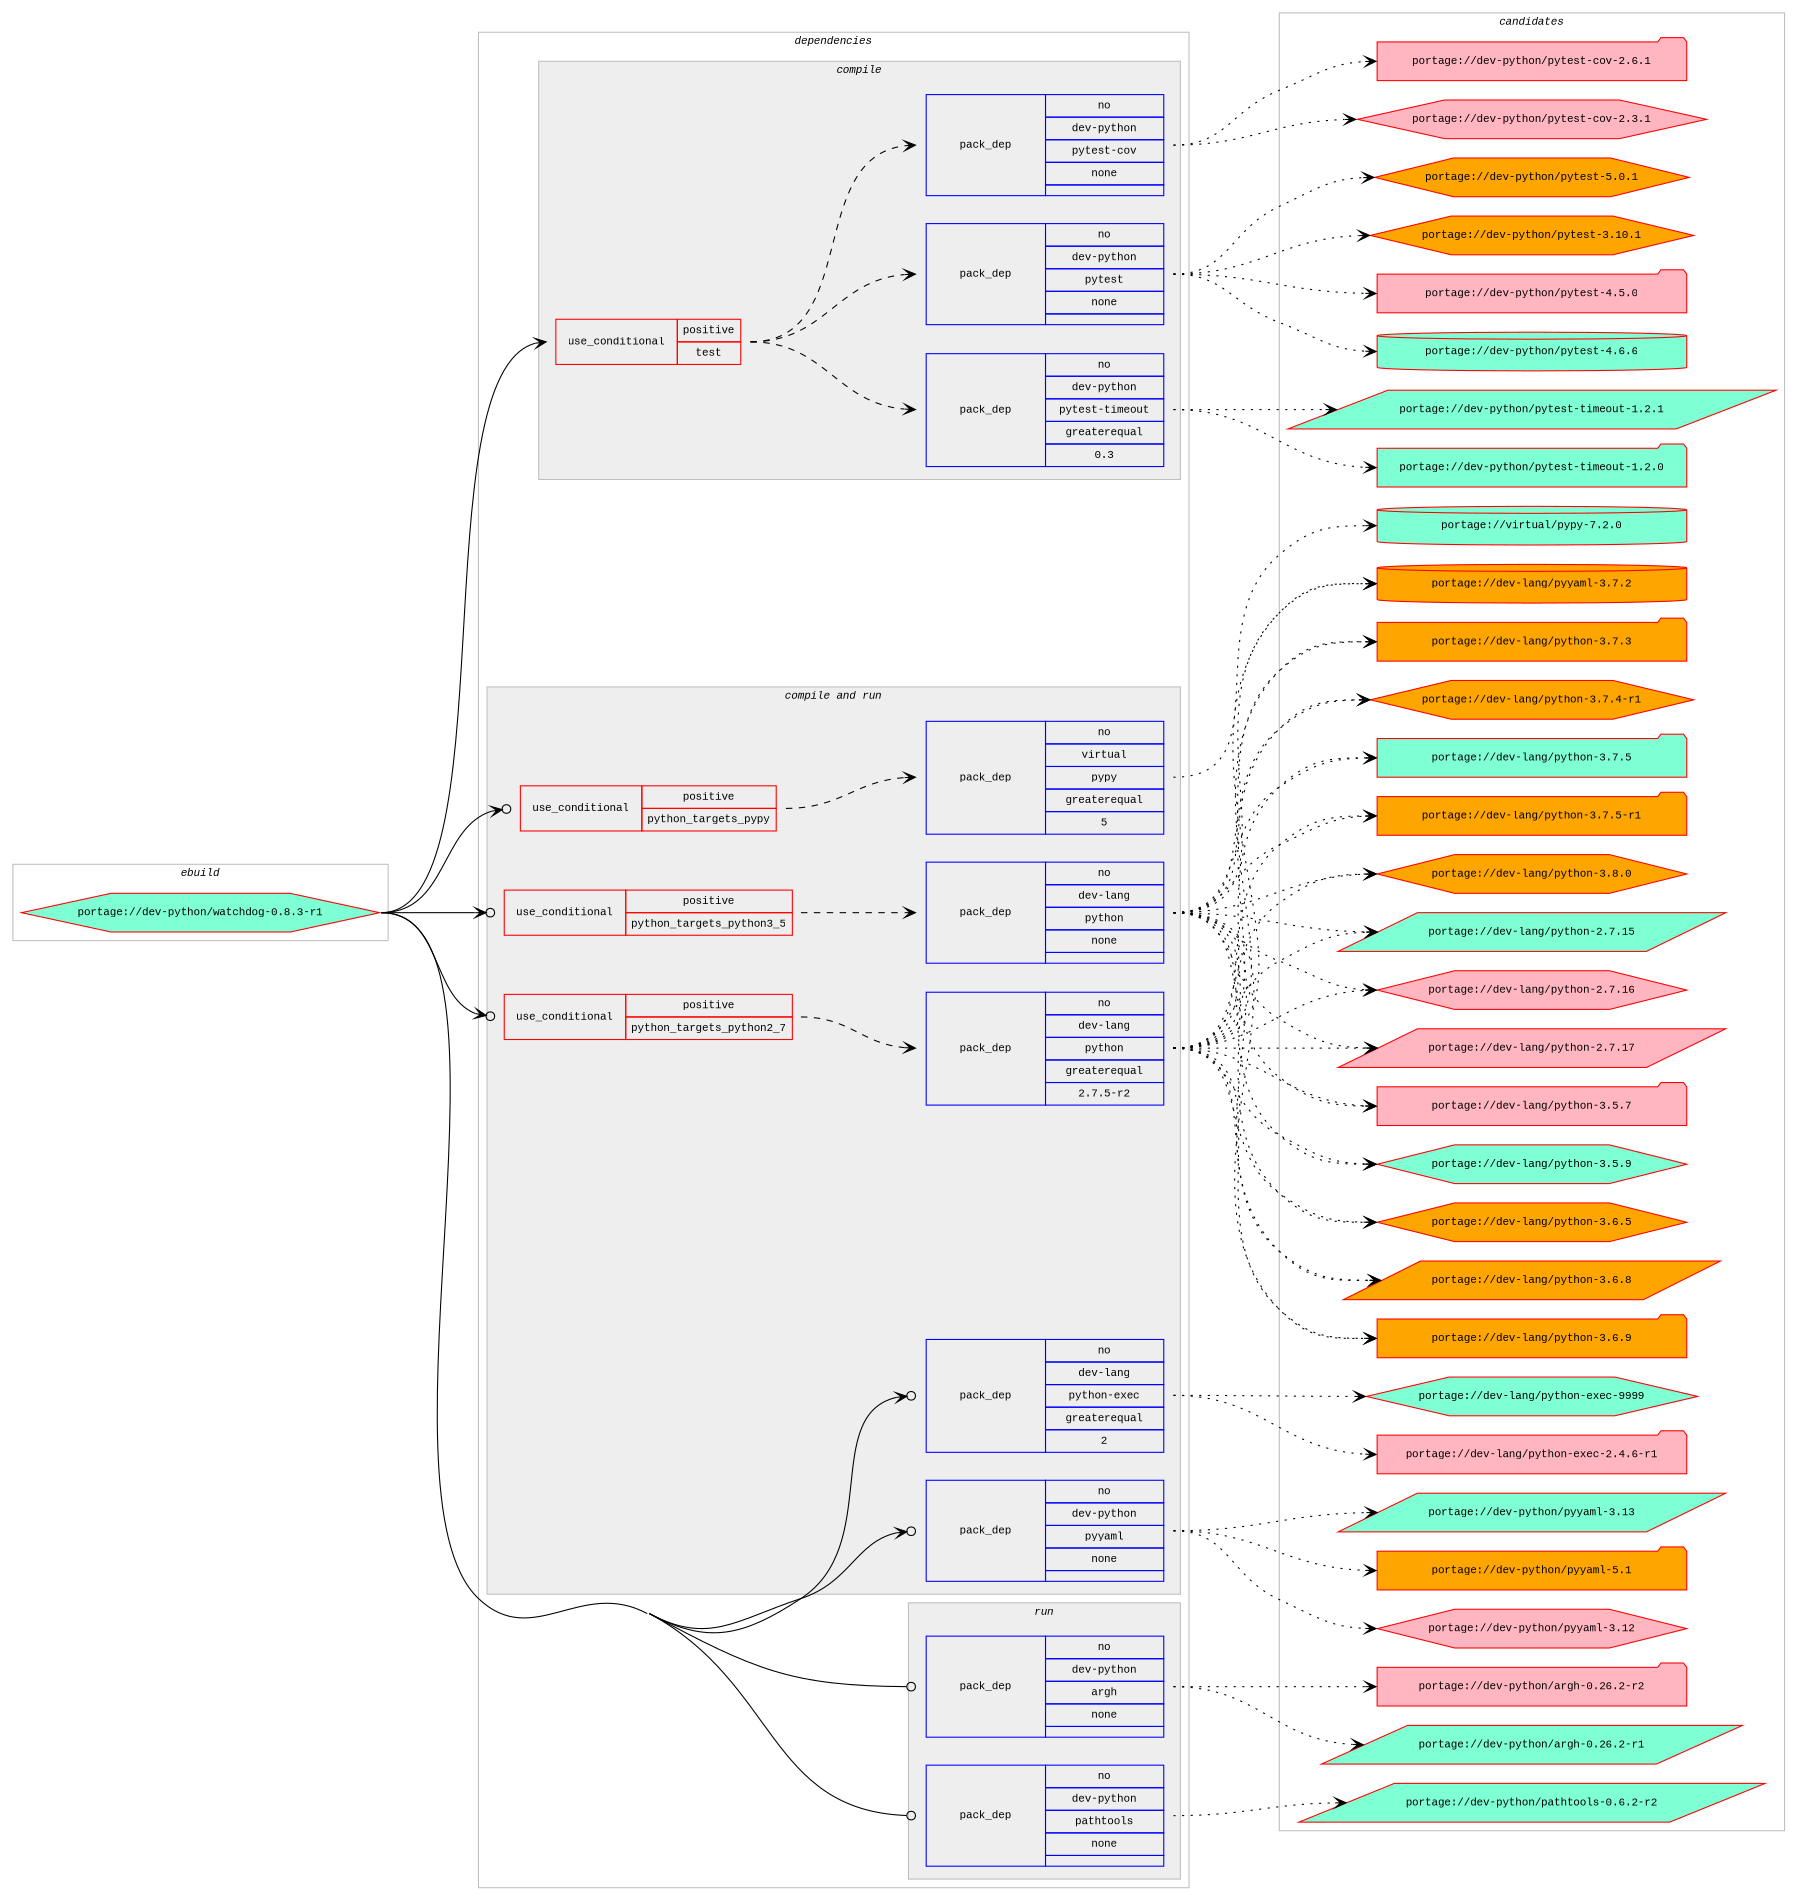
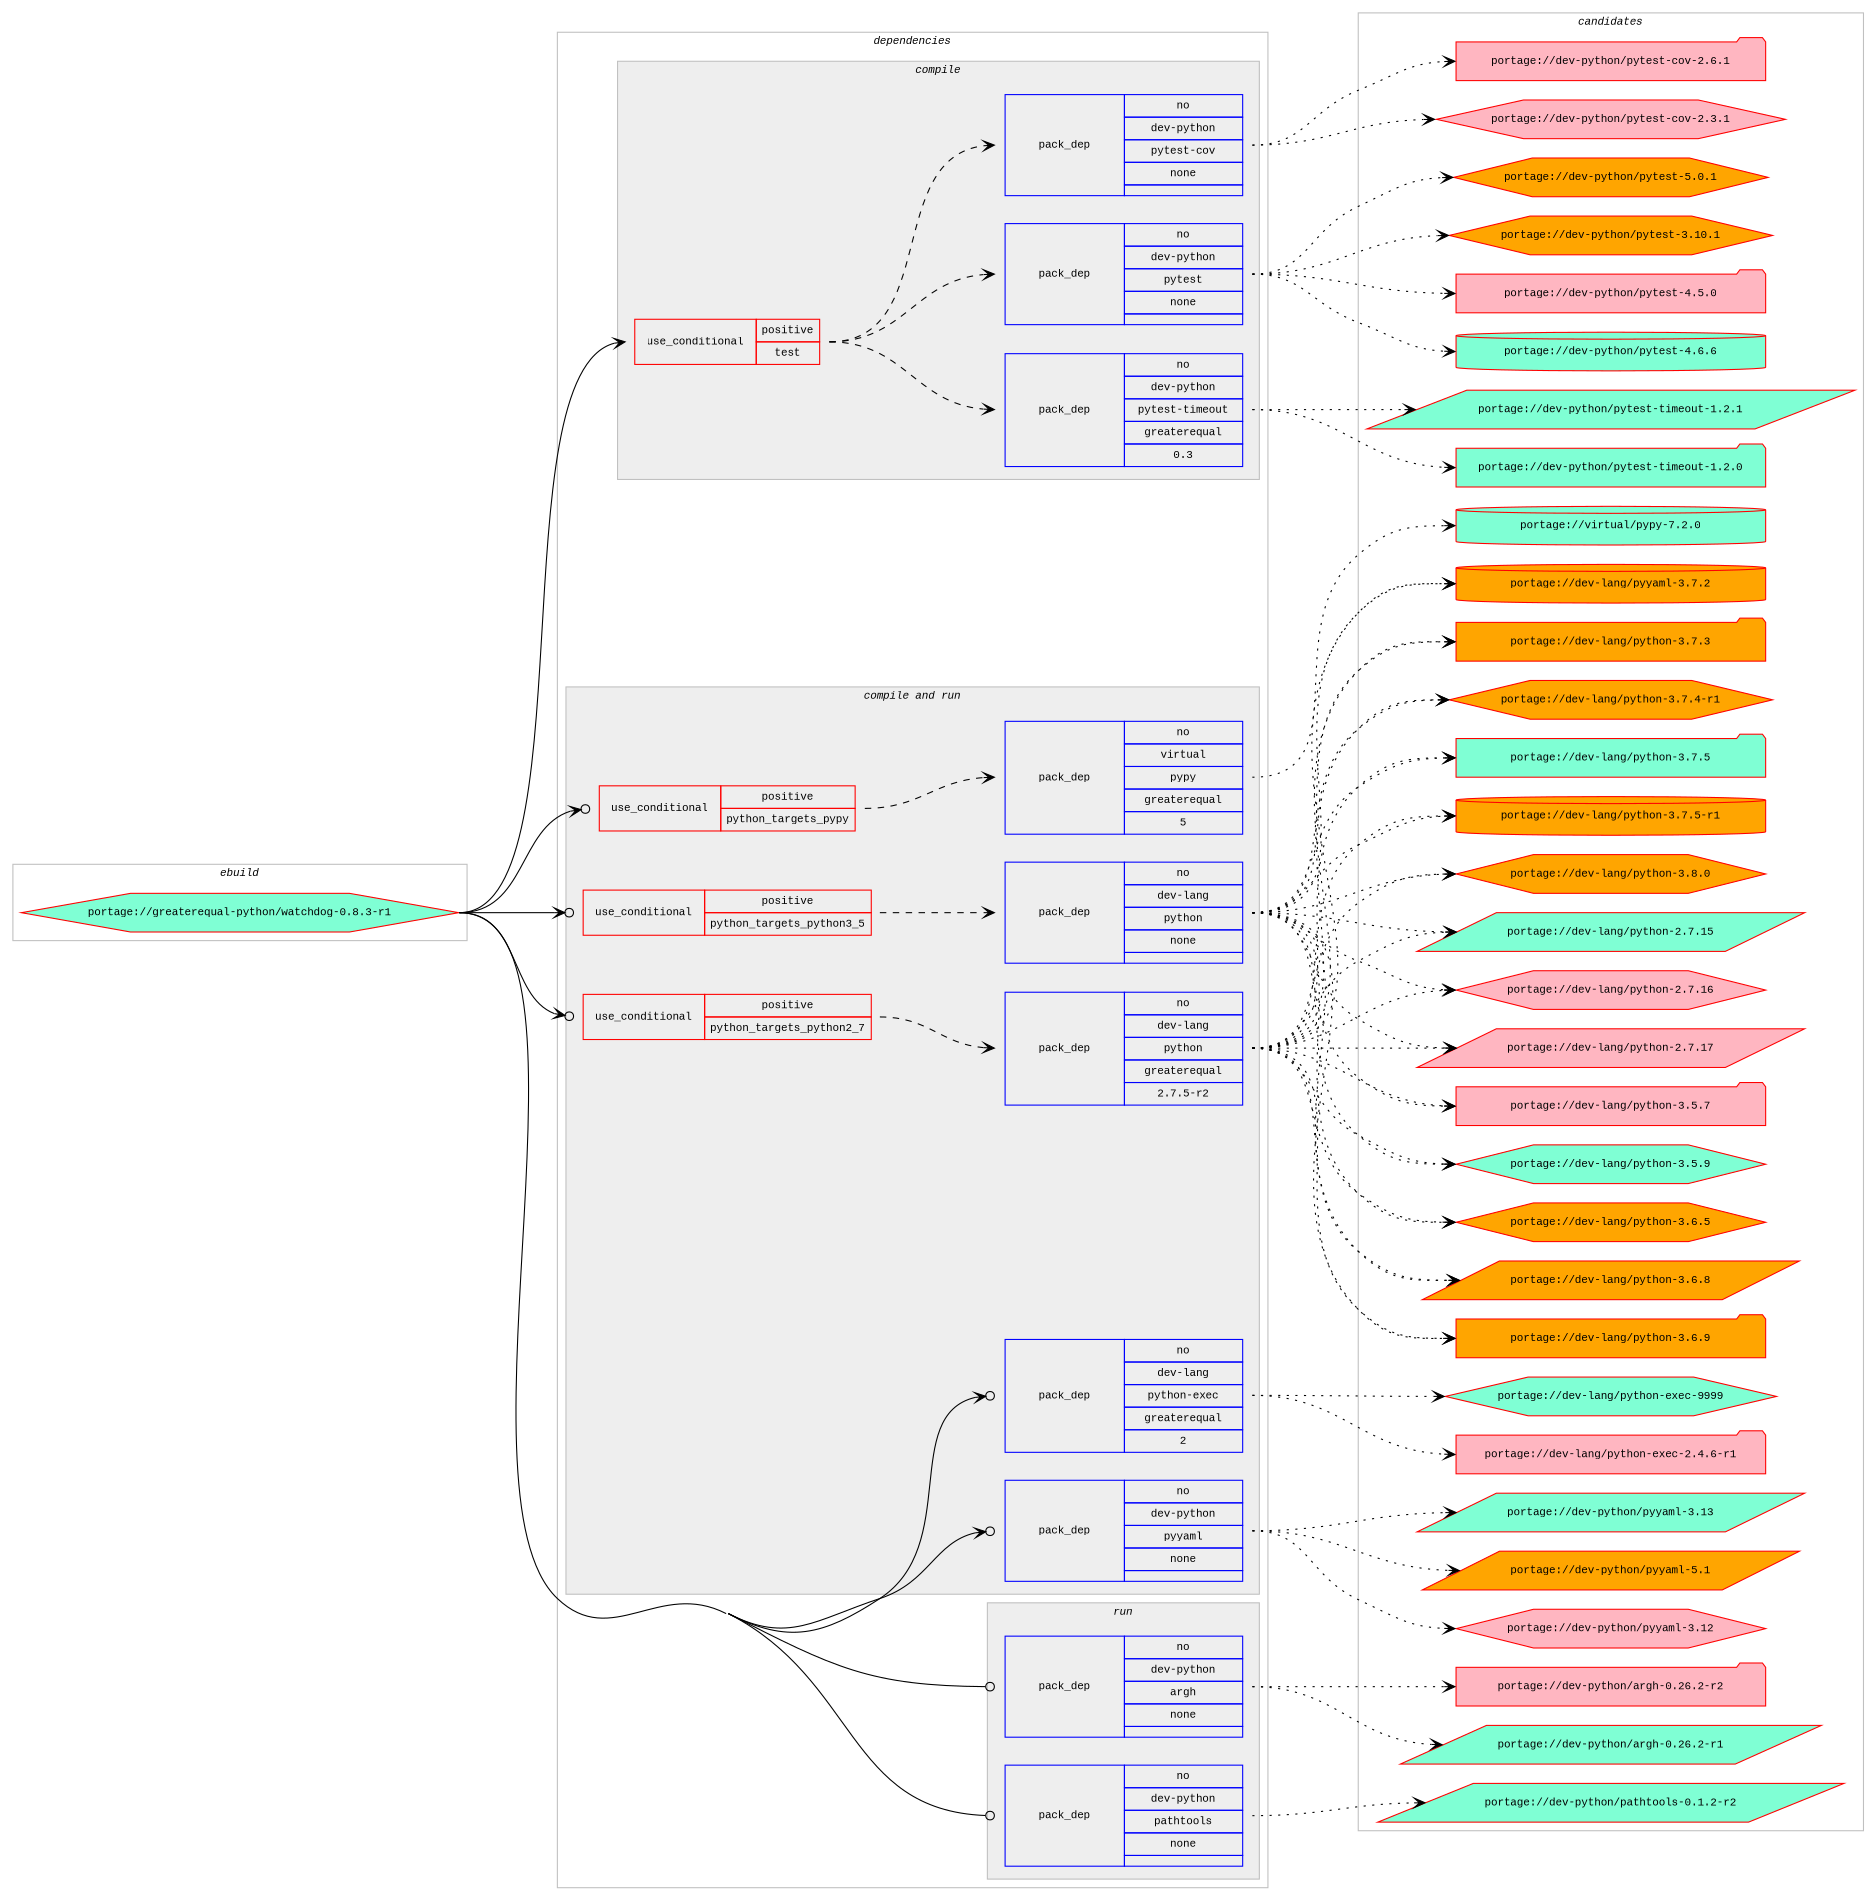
node "portage://dev-lang/python-3.7.5-r1": shape folder -> cylinder
node "portage://dev-python/watchdog-0.8.3-r1": label "portage://dev-python/watchdog-0.8.3-r1" -> "portage://greaterequal-python/watchdog-0.8.3-r1"
node "portage://dev-python/pyyaml-5.1": shape folder -> parallelogram
node "portage://dev-python/pathtools-0.6.2-r2": label "portage://dev-python/pathtools-0.6.2-r2" -> "portage://dev-python/pathtools-0.1.2-r2"
